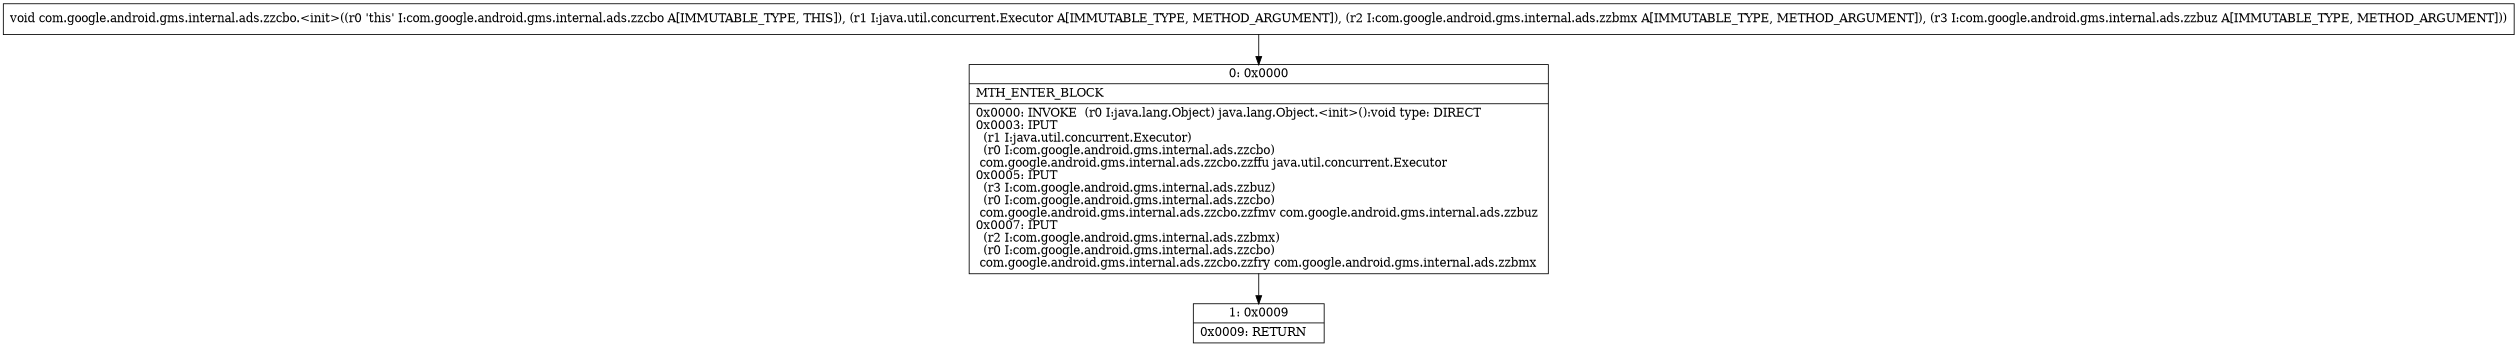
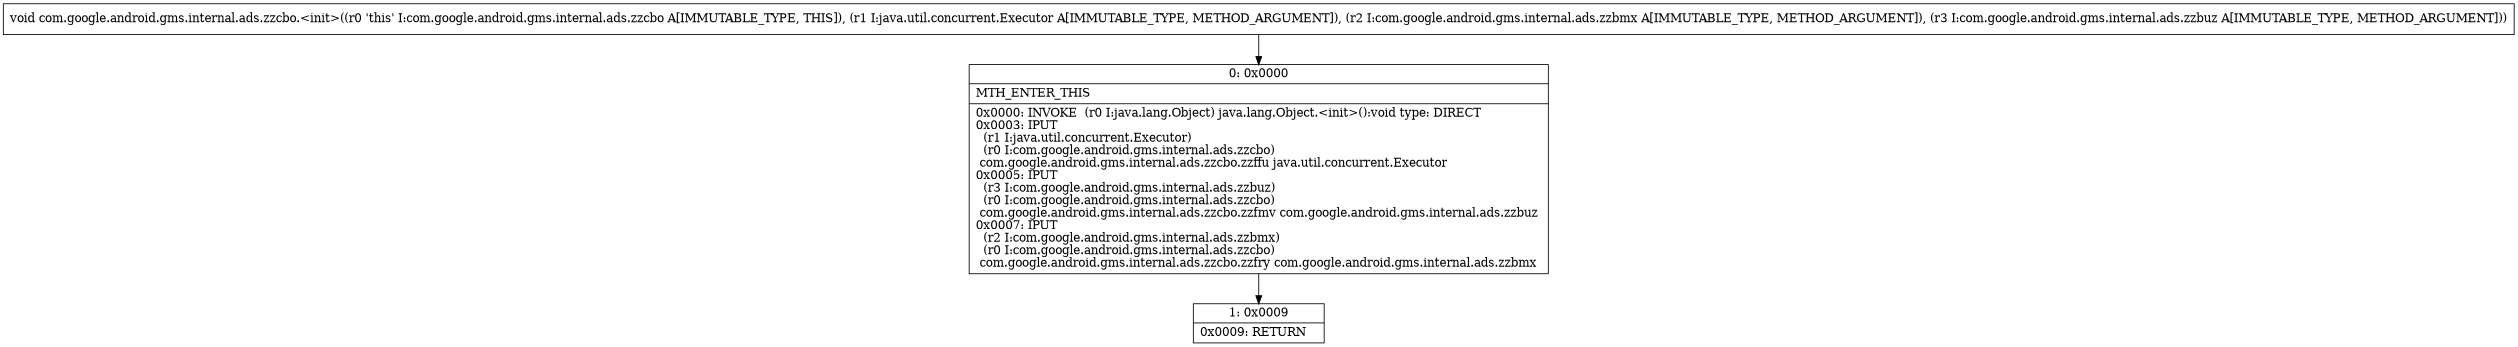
node "0: 0x0000": text "MTH_ENTER_BLOCK" -> "MTH_ENTER_THIS"
